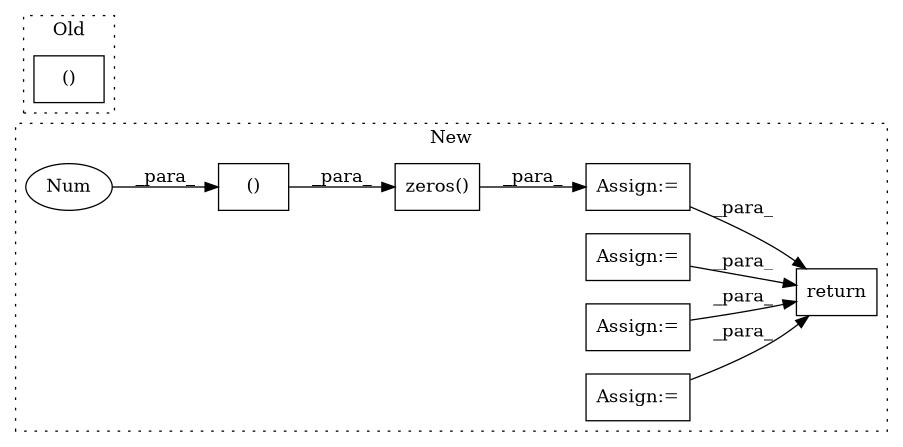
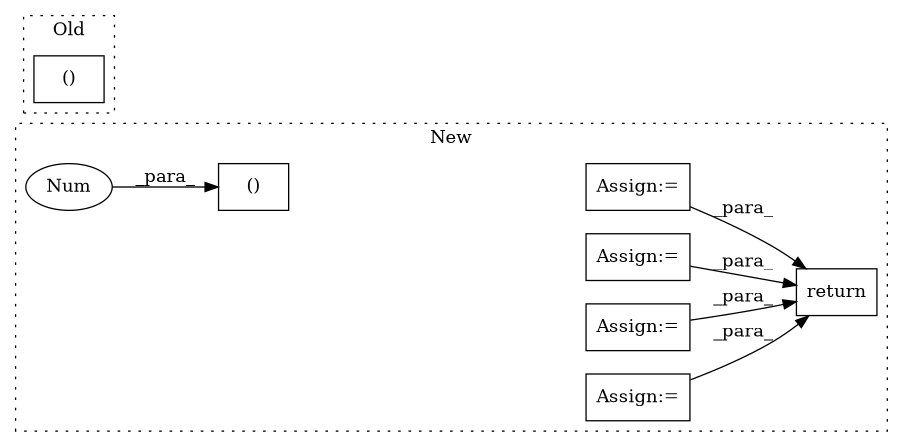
node "zeros()": removed
